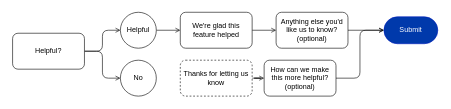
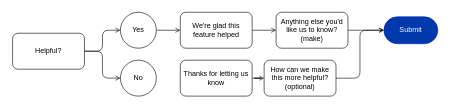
node "Helpful": label "Helpful" -> "Yes"
node "Anything else you'd like us to know? (optional)": label "Anything else you'd like us to know? (optional)" -> "Anything else you'd like us to know? (make)"
node "Thanks for letting us know": style dashed -> solid
